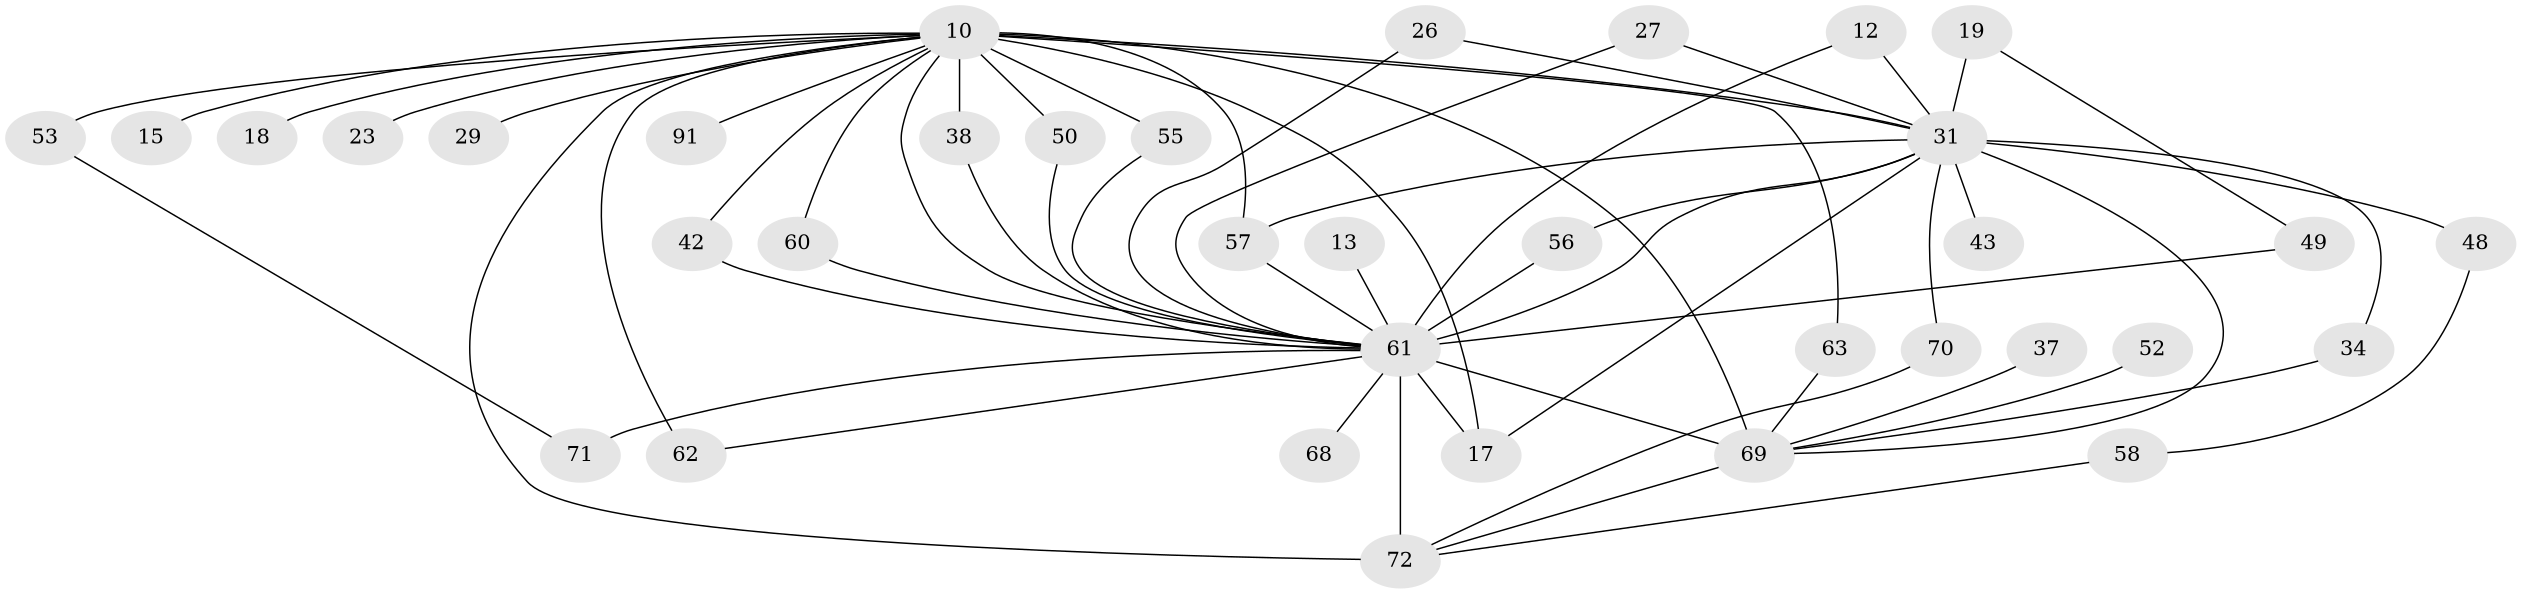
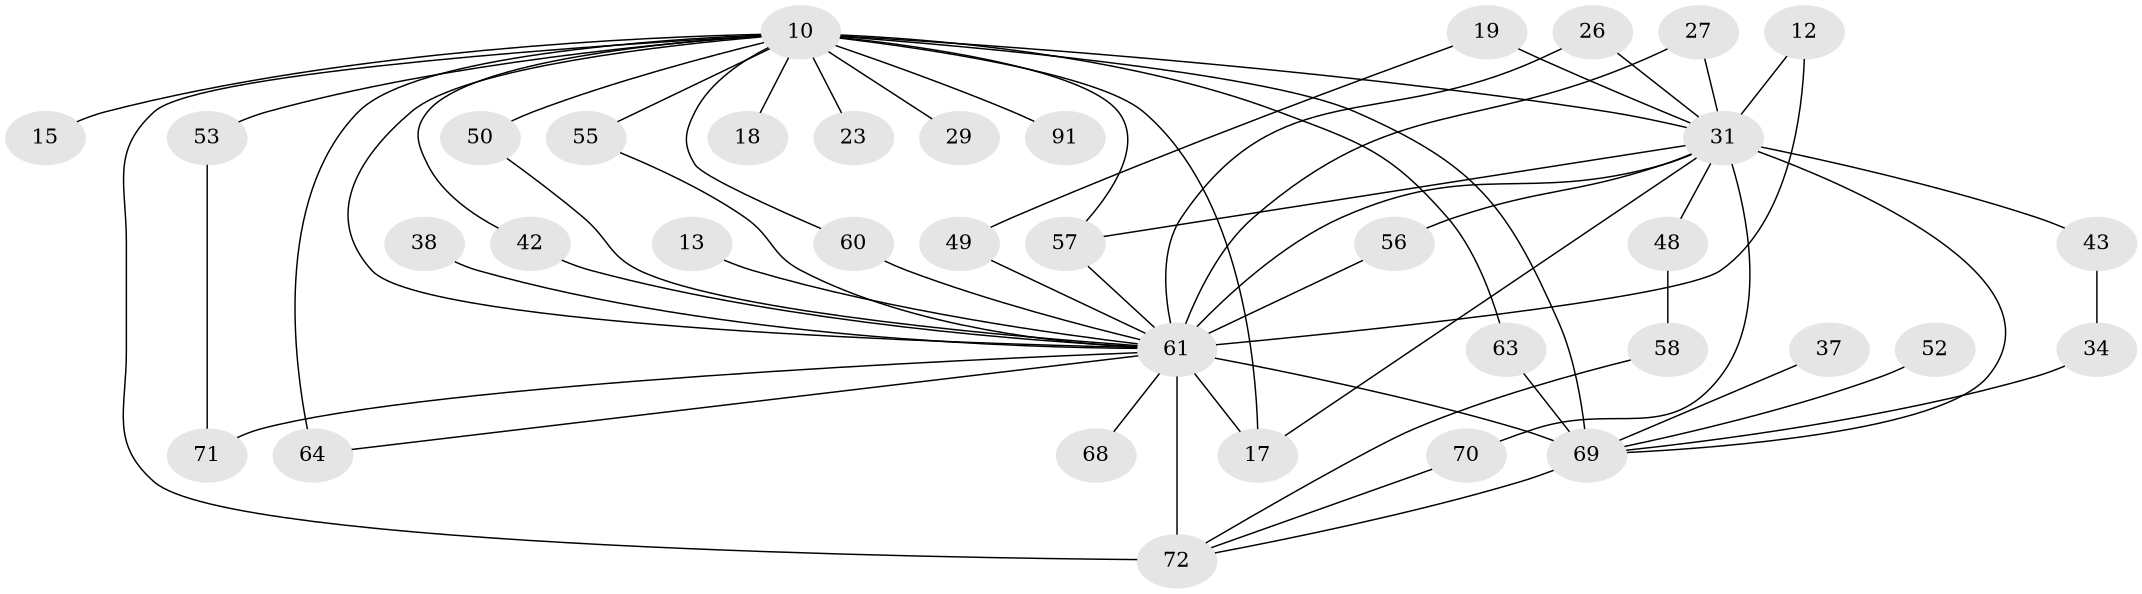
edge "10" -- "38": removed
edge "31" -- "34": now "43" -- "34"
node "62": label "62" -> "64"
